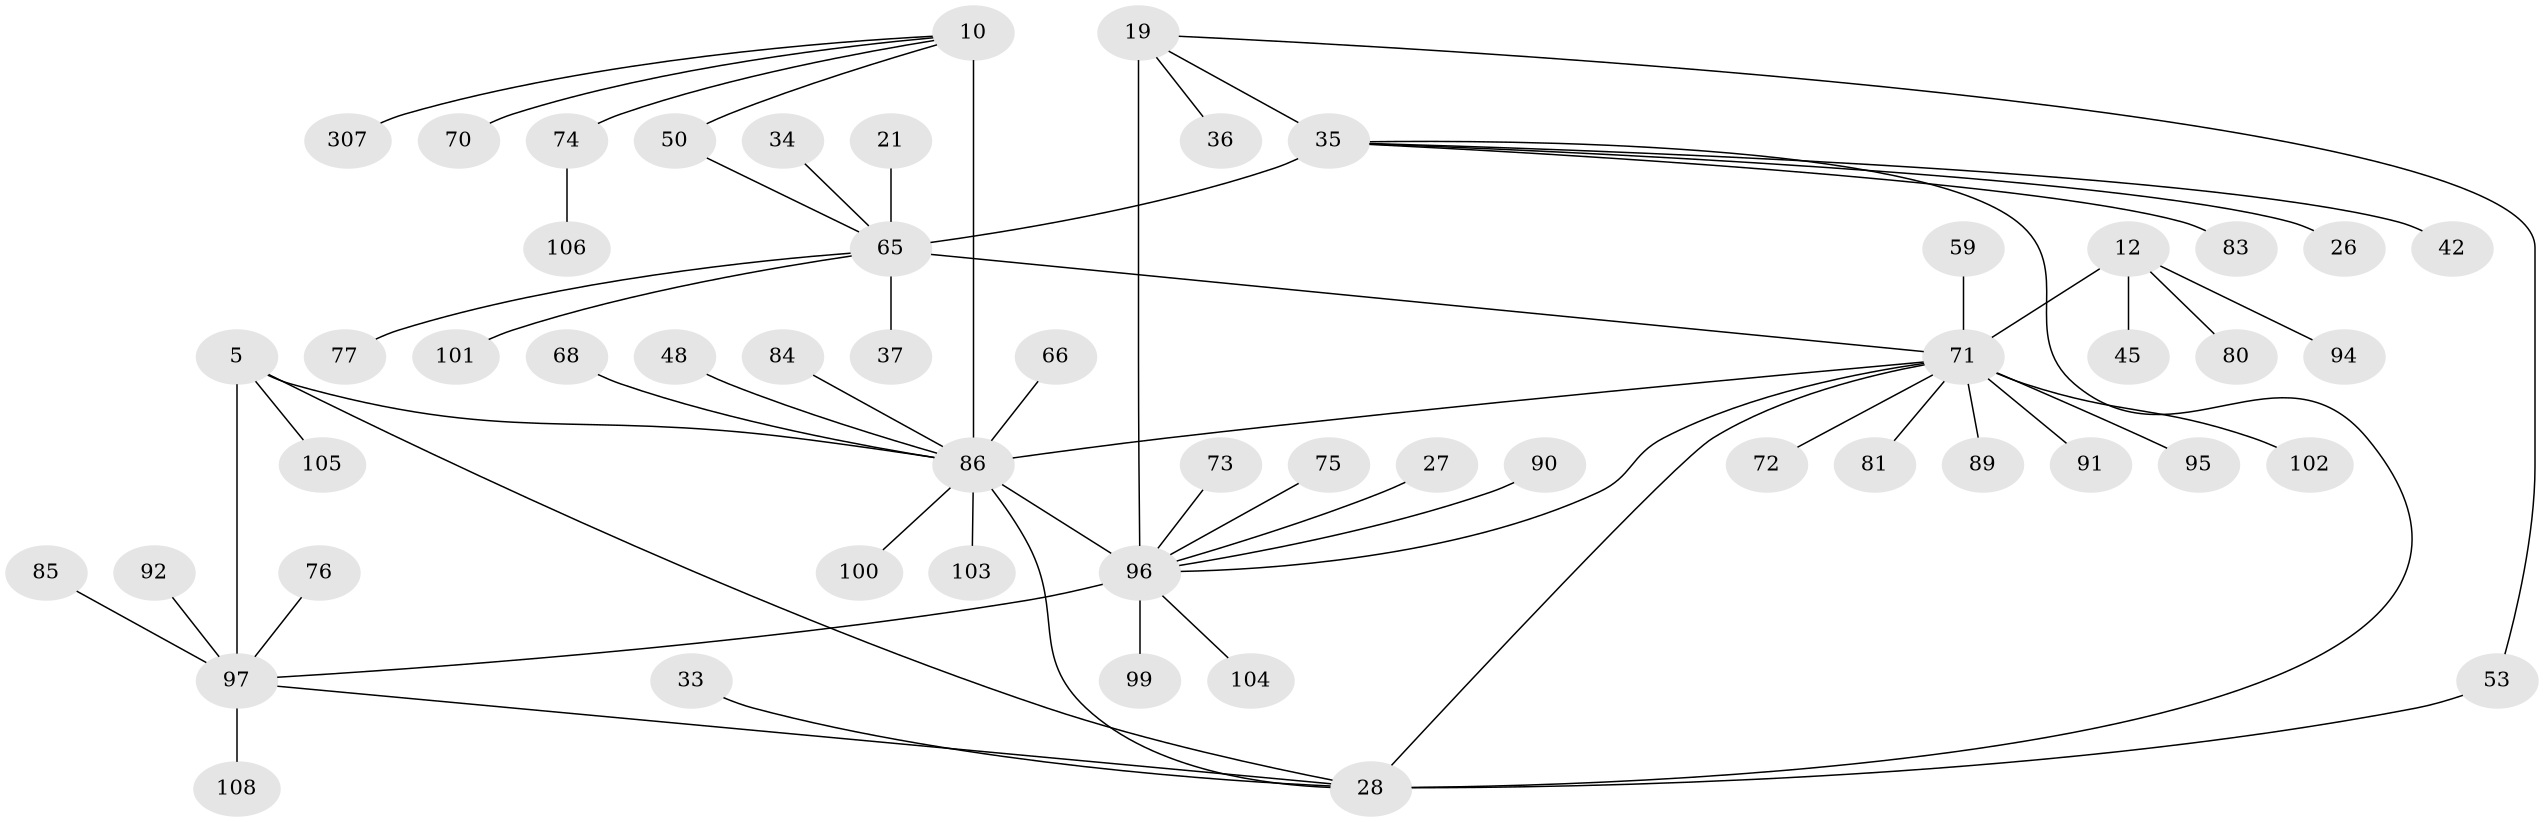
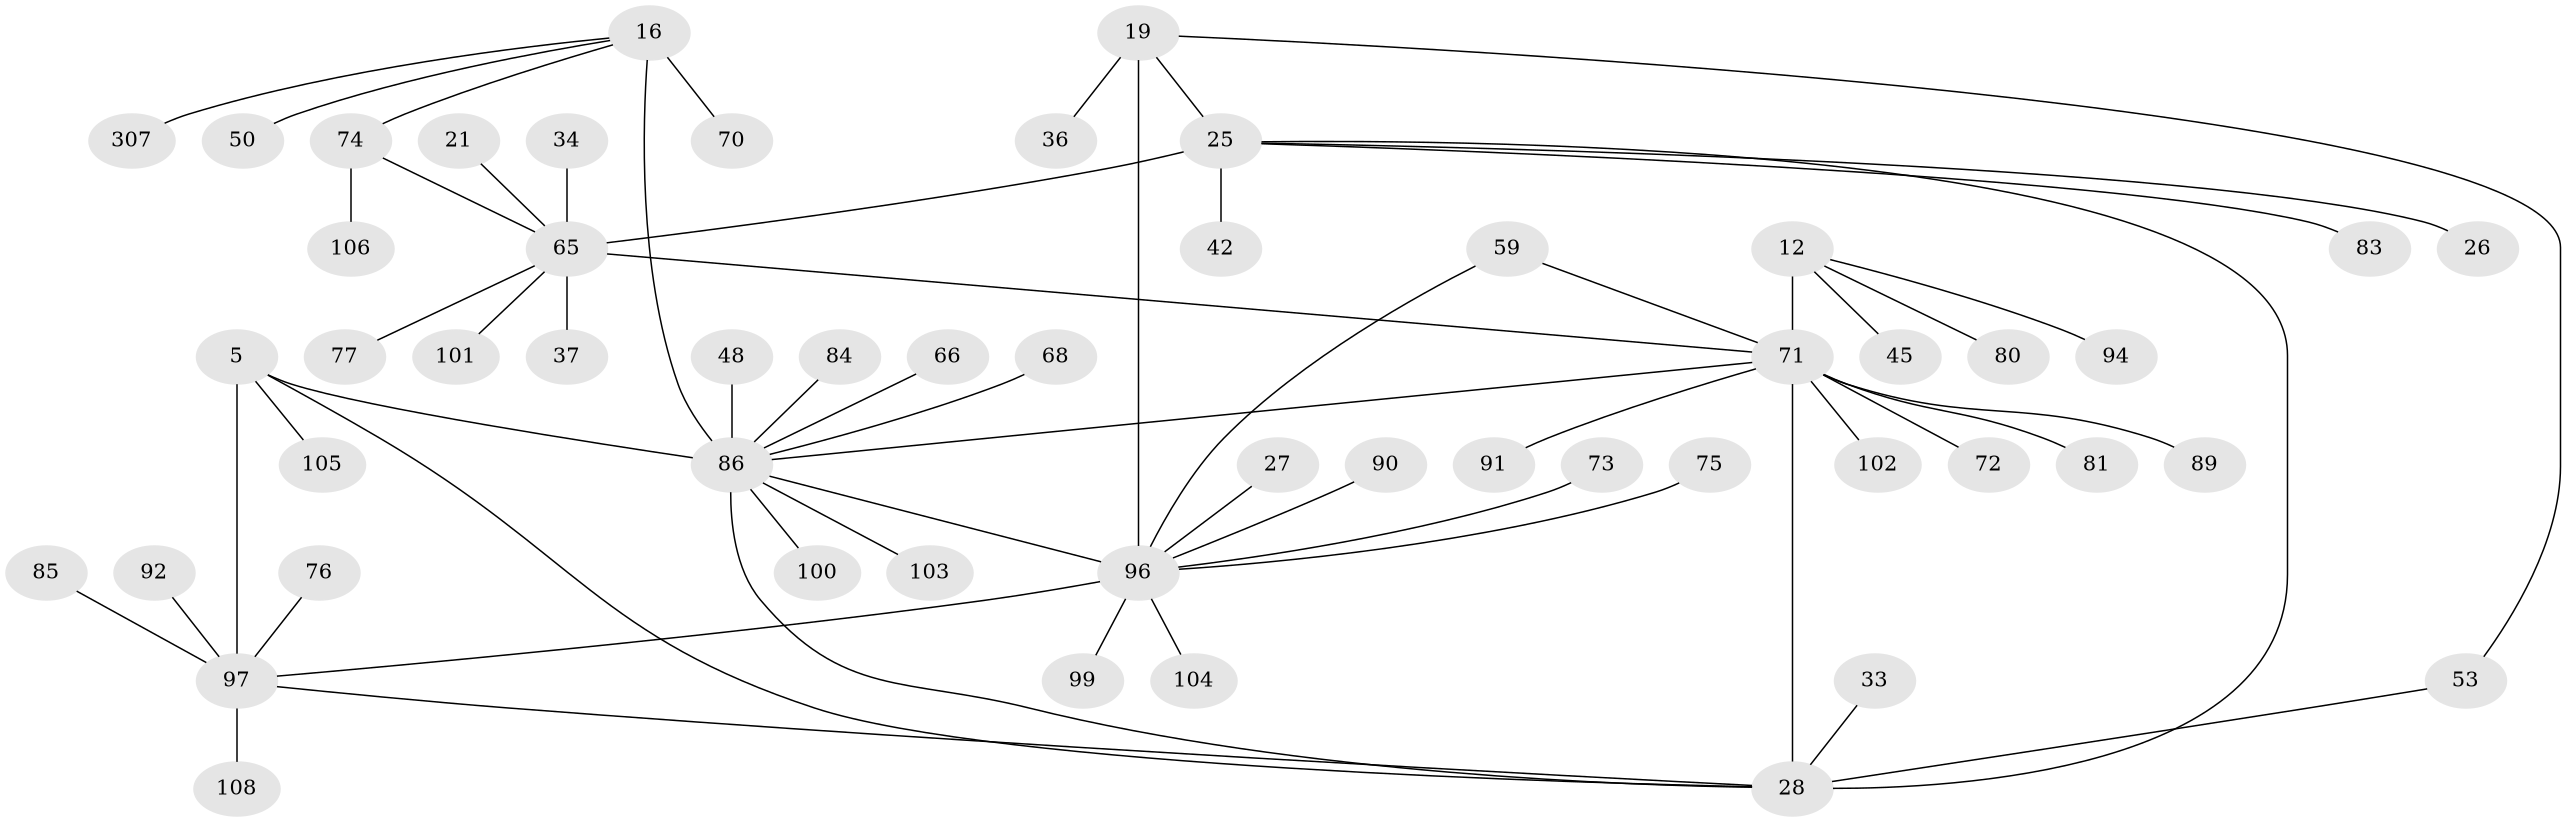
node "10": label "10" -> "16"
node "35": label "35" -> "25"
edge "50" -- "65": now "74" -- "65"
node "95": removed
edge "71" -- "96": now "59" -- "96"
